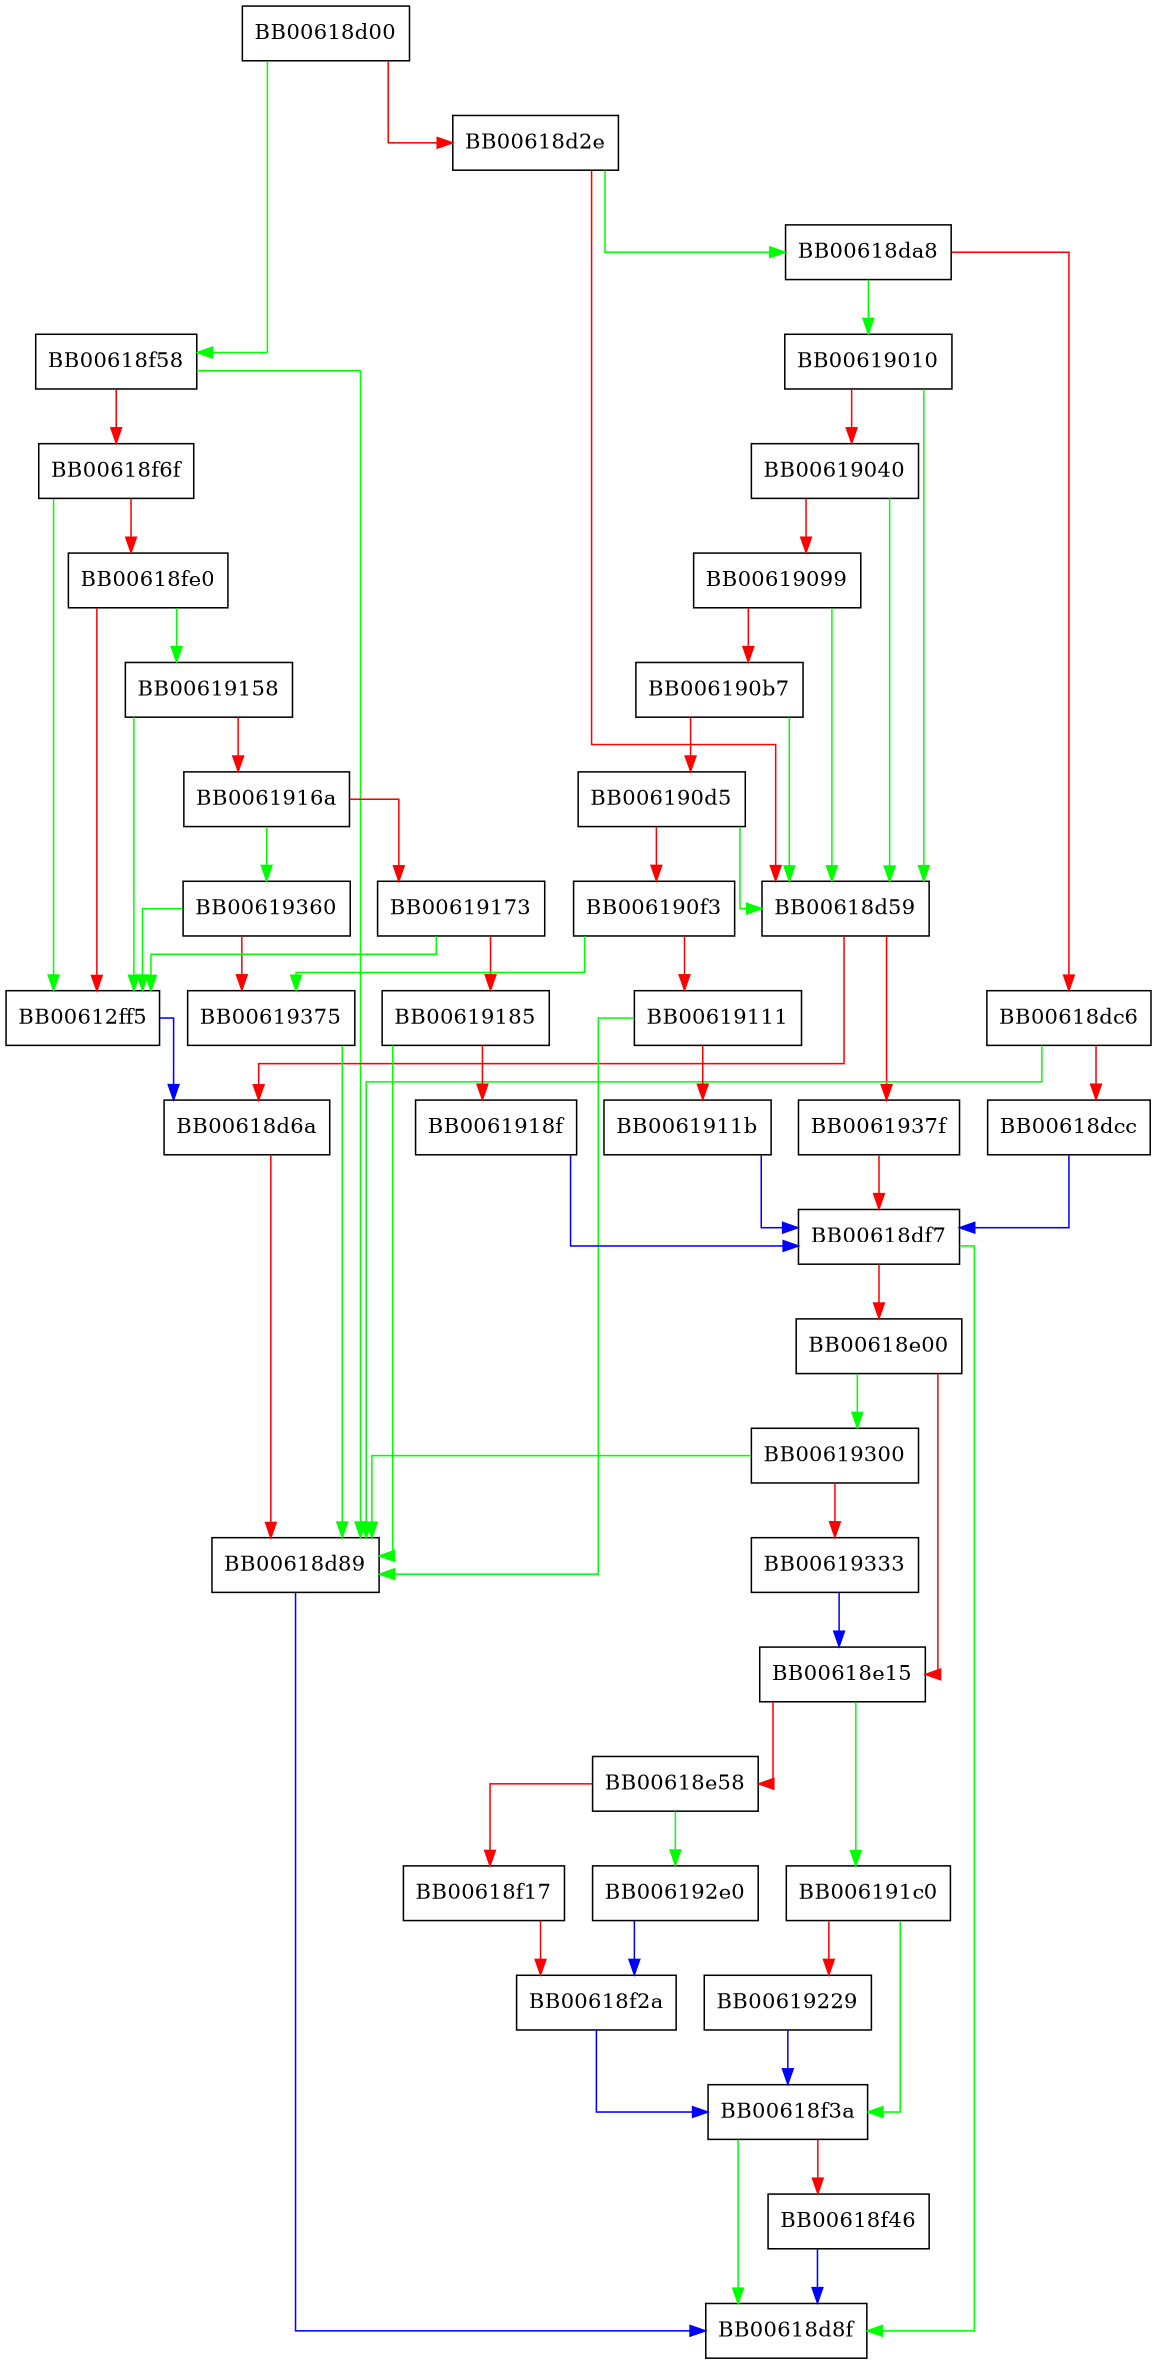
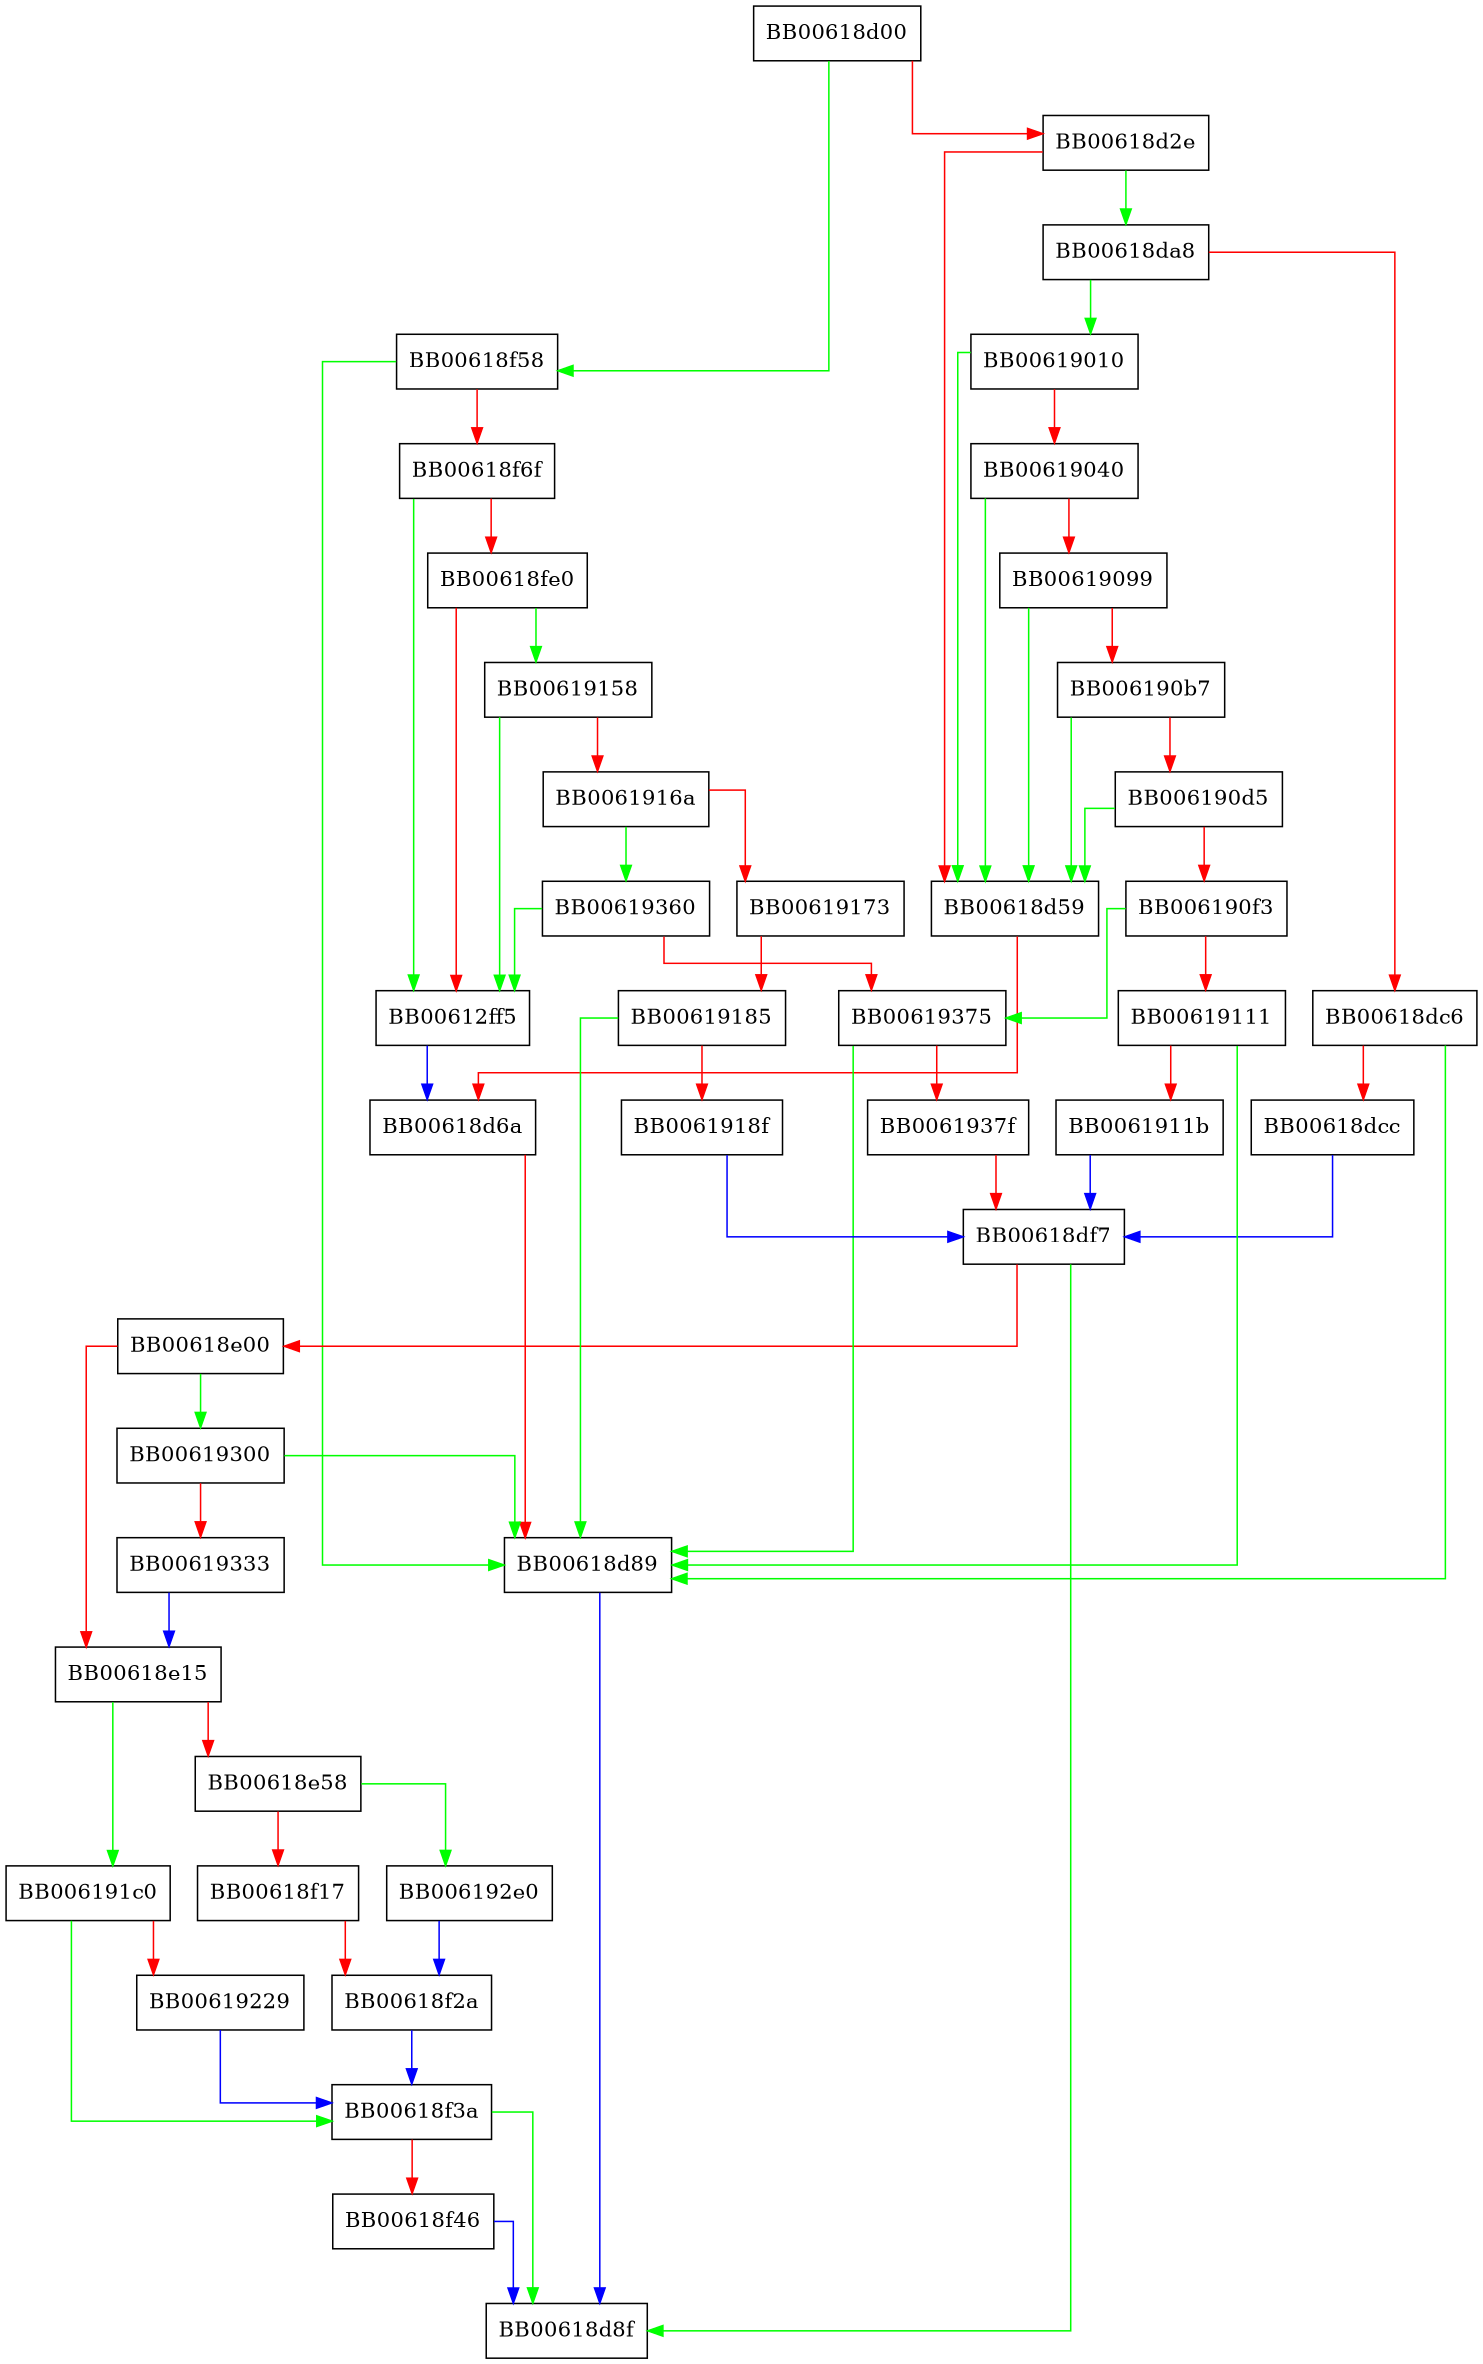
edge "BB00619173" -> "BB00612ff5": removed
edge "BB00618d59" -> "BB0061937f": now "BB00619375" -> "BB0061937f"
